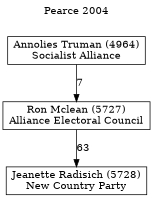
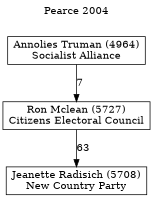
node "Ron Mclean (5727) Alliance Electoral Council": label "Ron Mclean (5727) Alliance Electoral Council" -> "Ron Mclean (5727) Citizens Electoral Council"
node "Jeanette Radisich (5728) New Country Party": label "Jeanette Radisich (5728) New Country Party" -> "Jeanette Radisich (5708) New Country Party"
